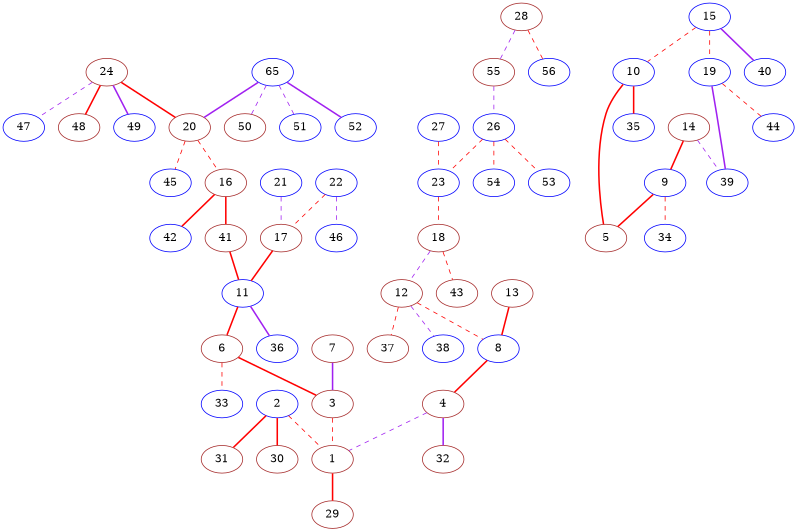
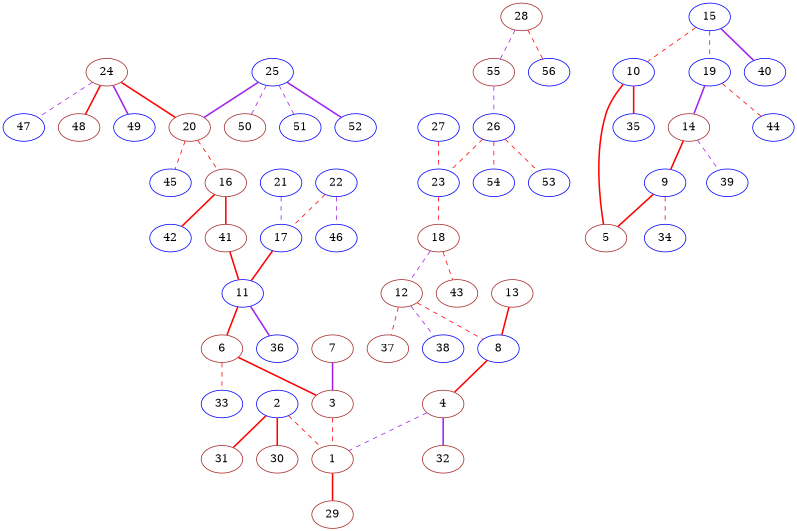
node "65": label "65" -> "25"
edge "19" -- "39": now "19" -- "14"
node "17": color brown -> blue
